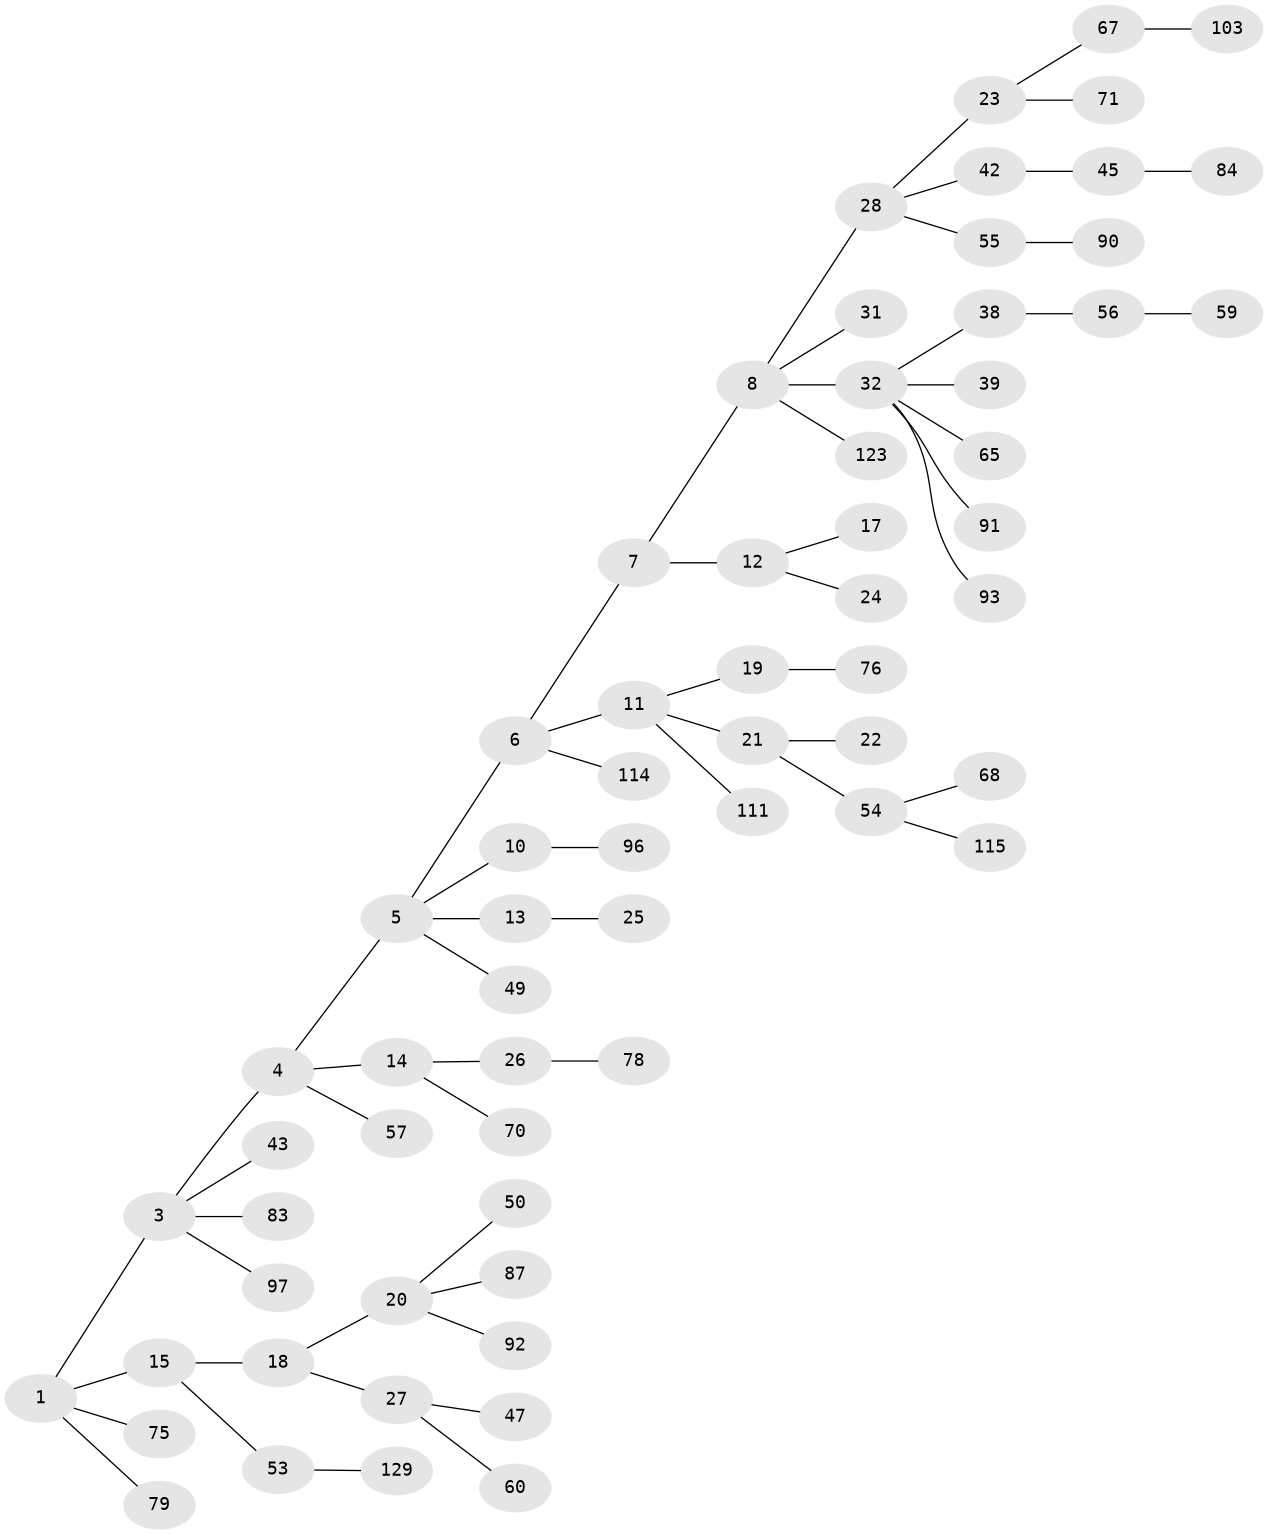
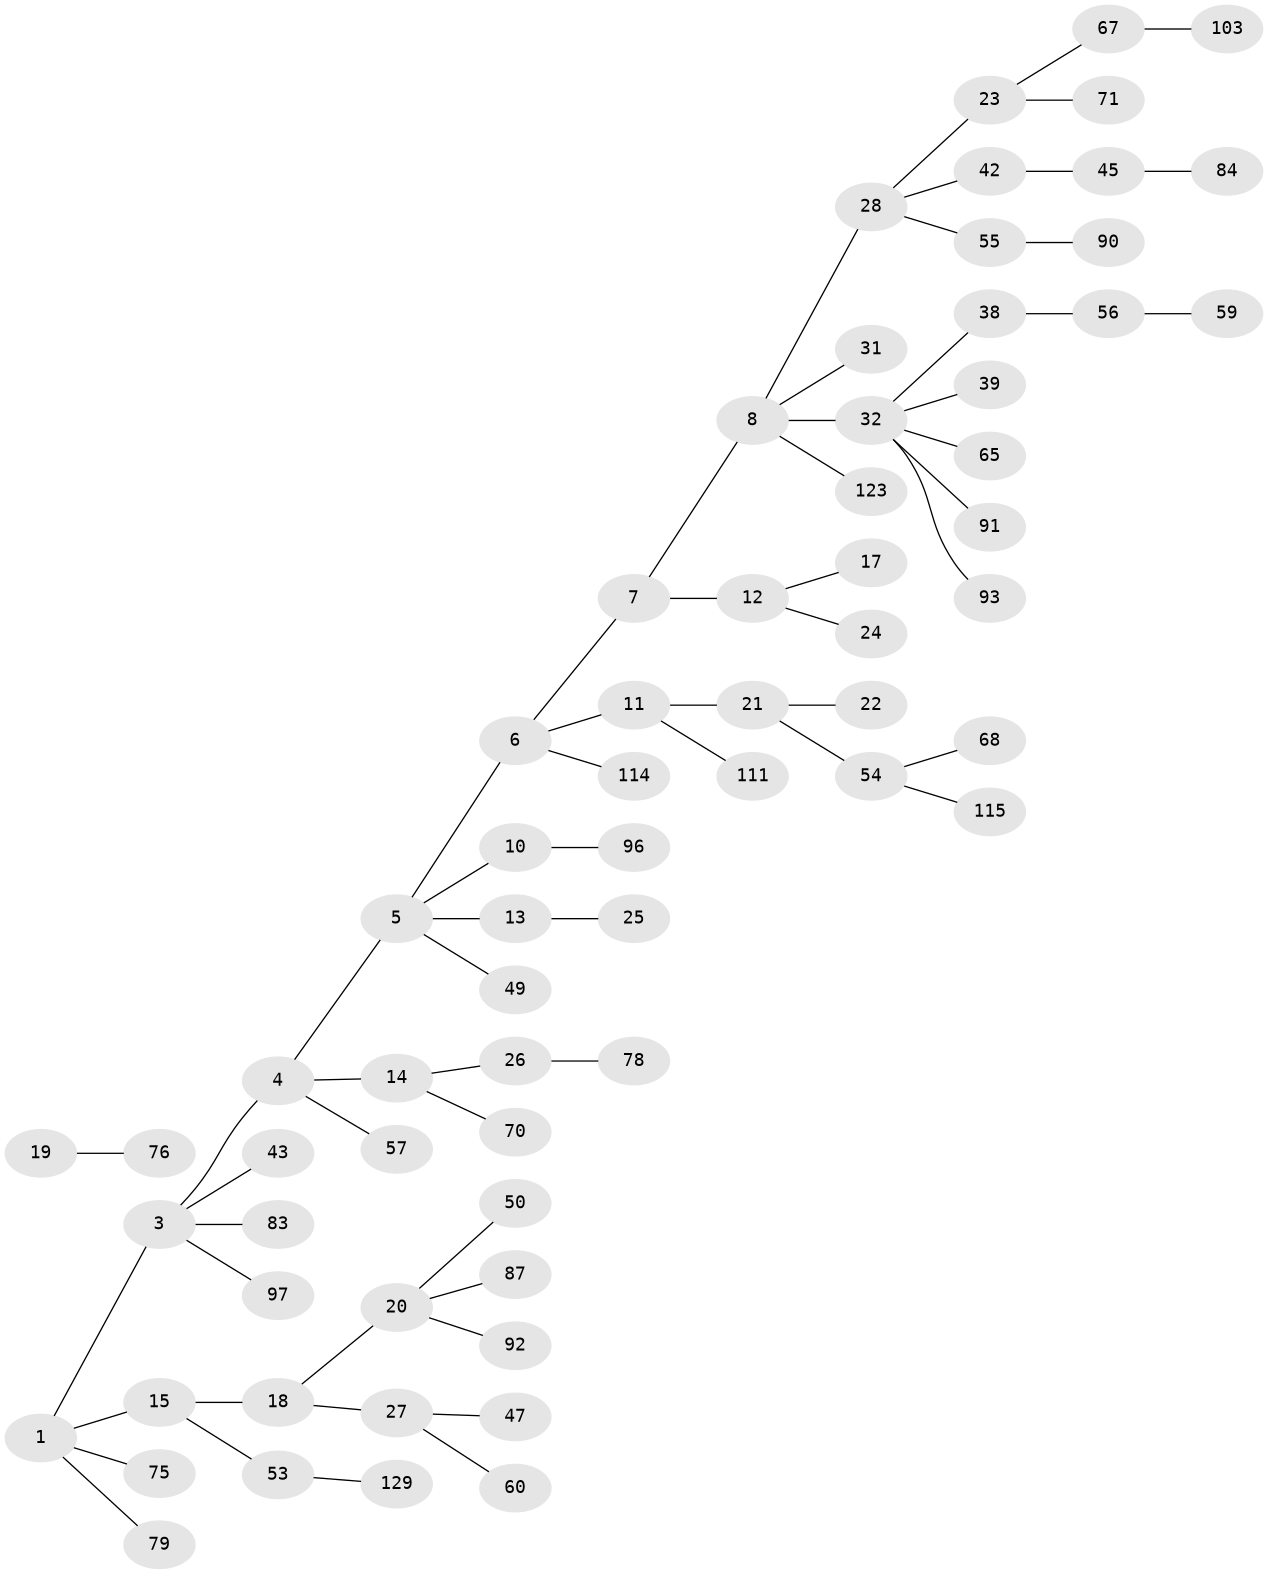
edge "19" -- "11": removed
